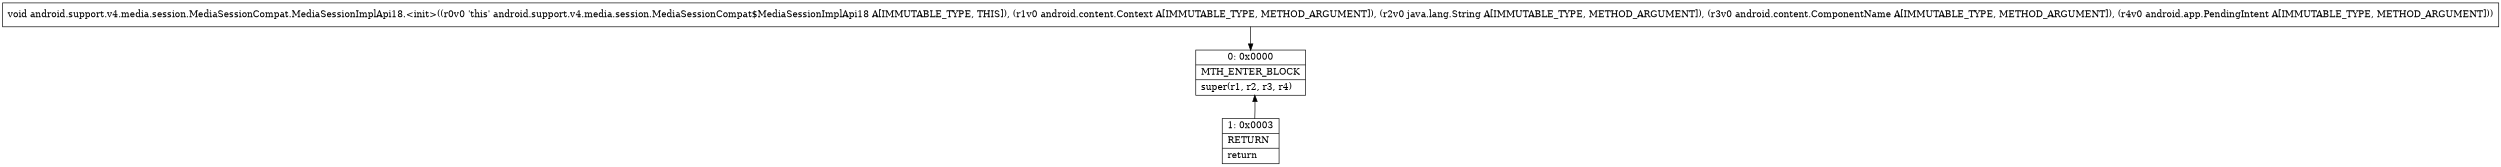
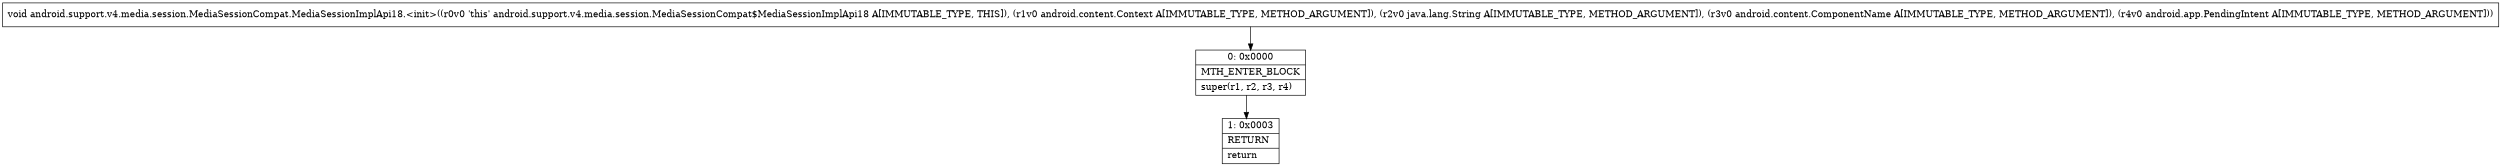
edge "1: 0x0003" -> "0: 0x0000": reversed
